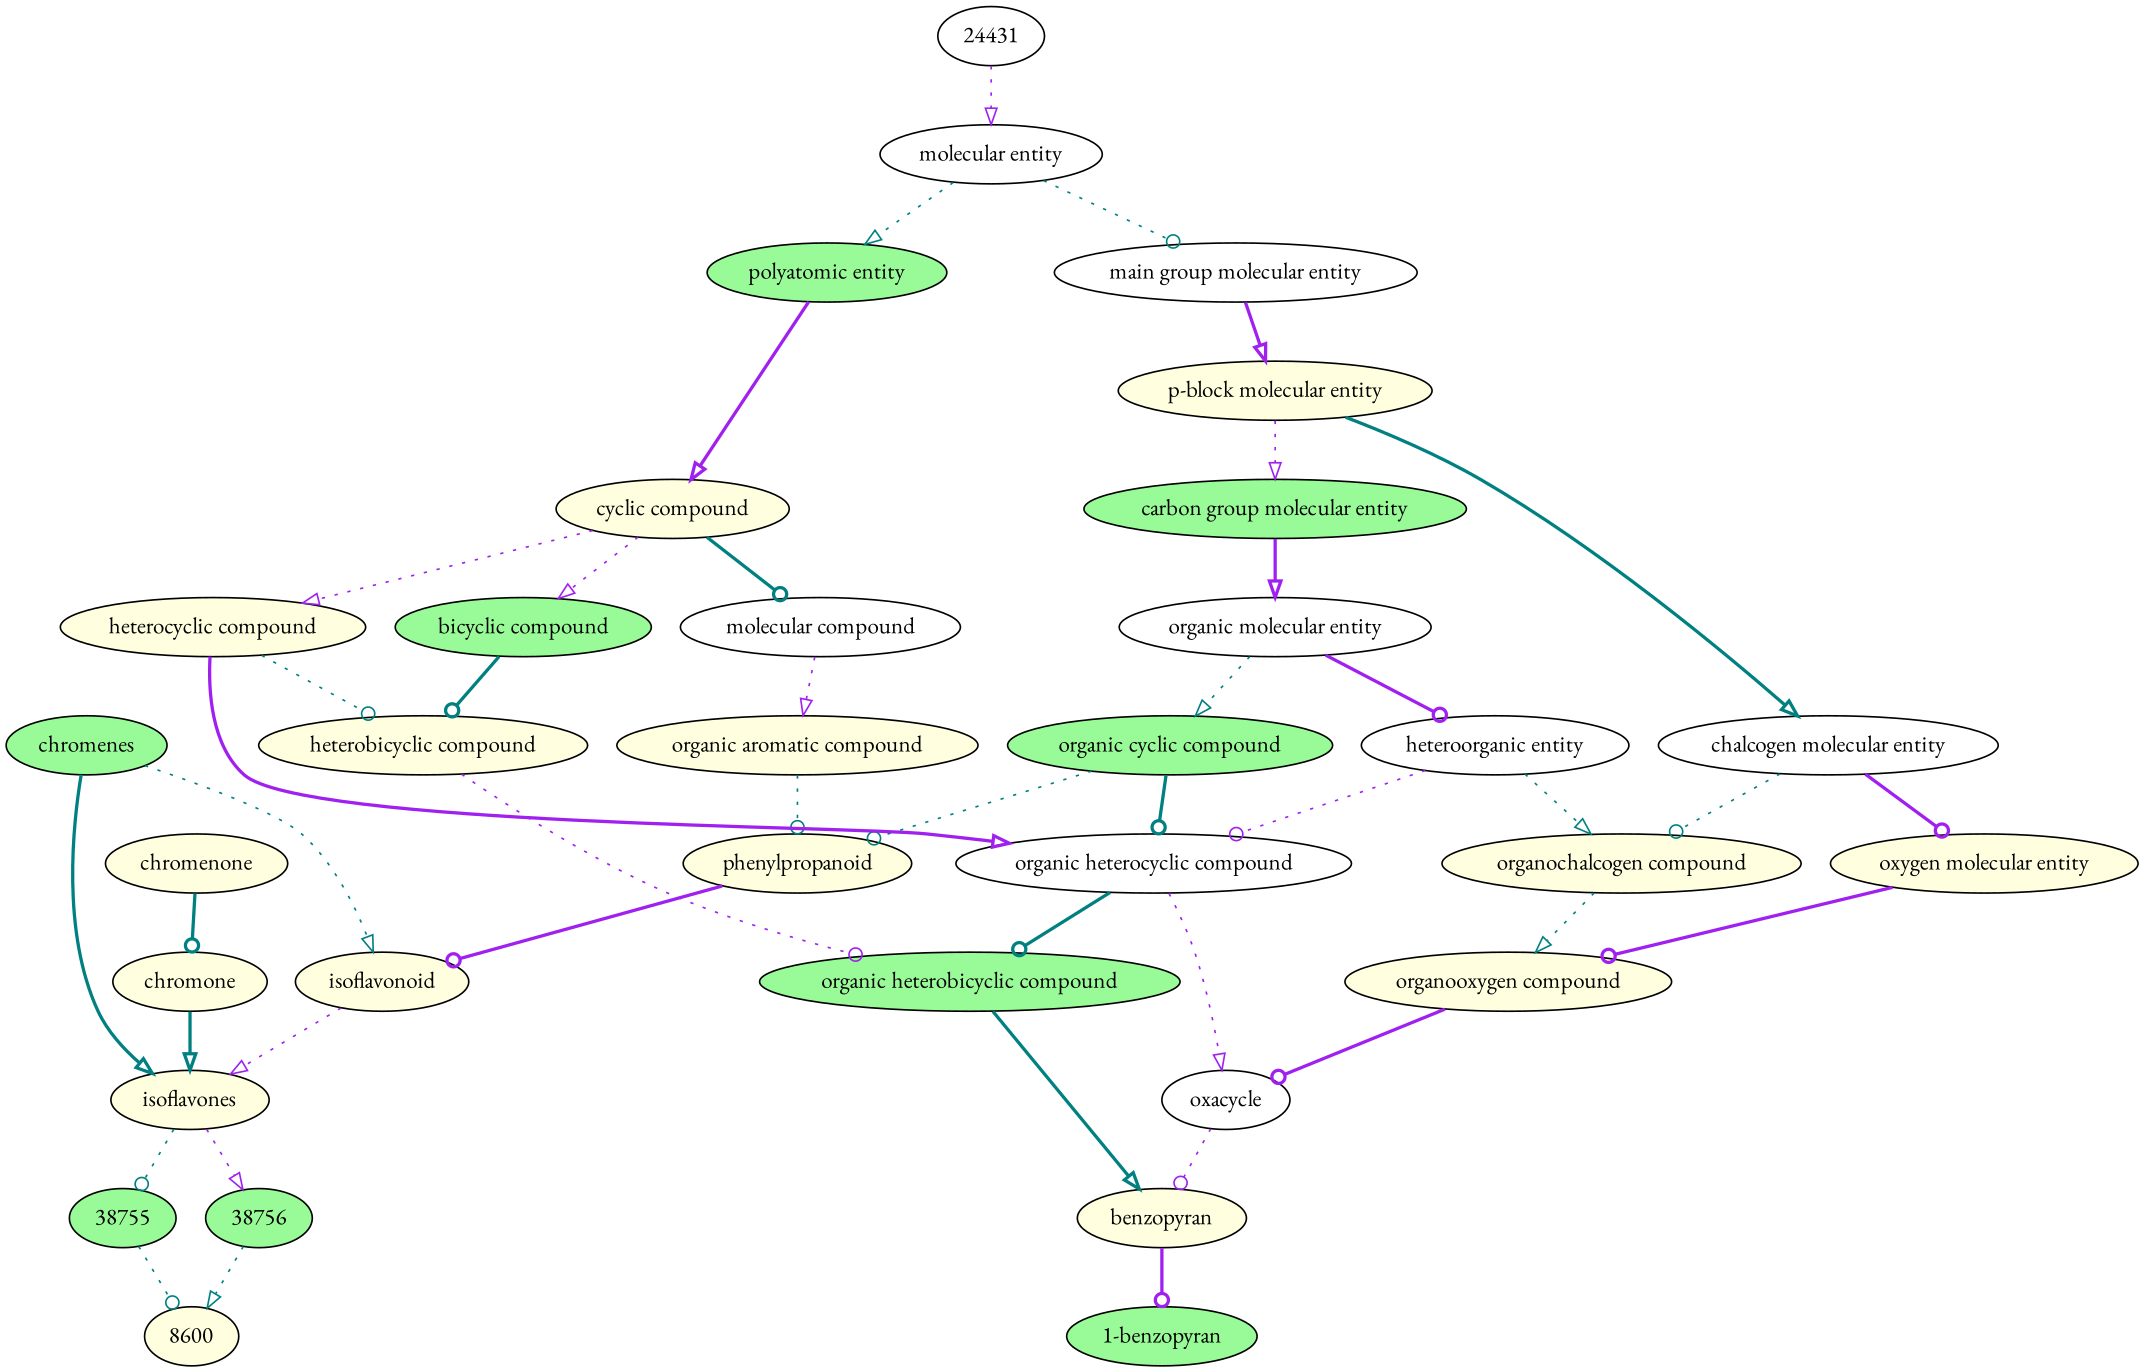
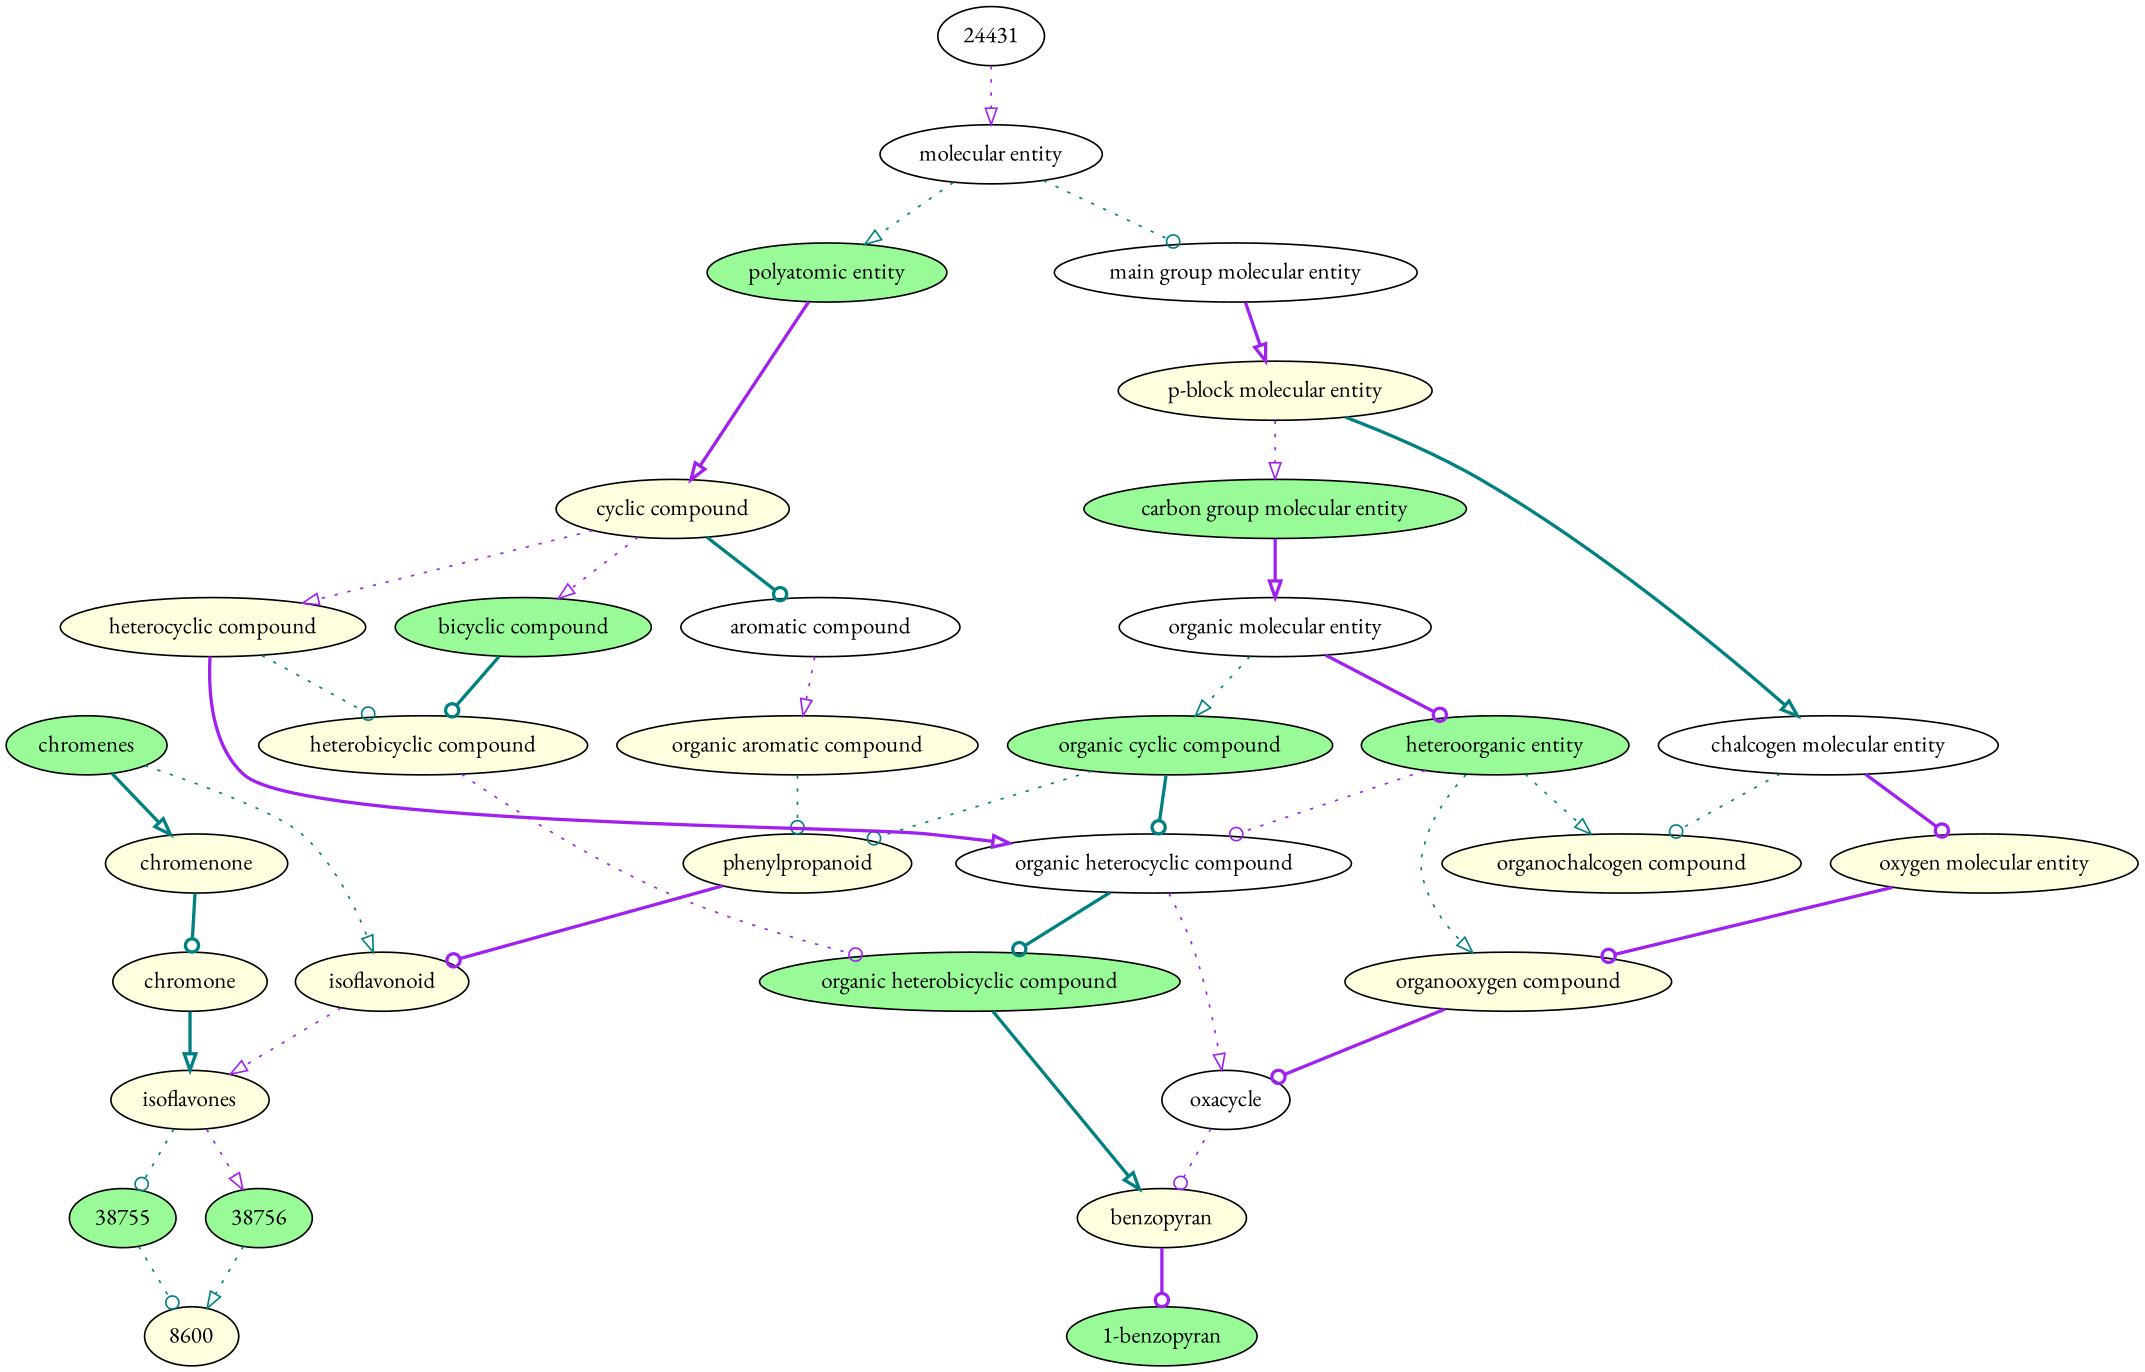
node "molecular compound": label "molecular compound" -> "aromatic compound"
node "heteroorganic entity": fillcolor white -> palegreen
edge "organochalcogen compound" -> "organooxygen compound": now "heteroorganic entity" -> "organooxygen compound"
edge "chromenes" -> "isoflavones": now "chromenes" -> "chromenone"
